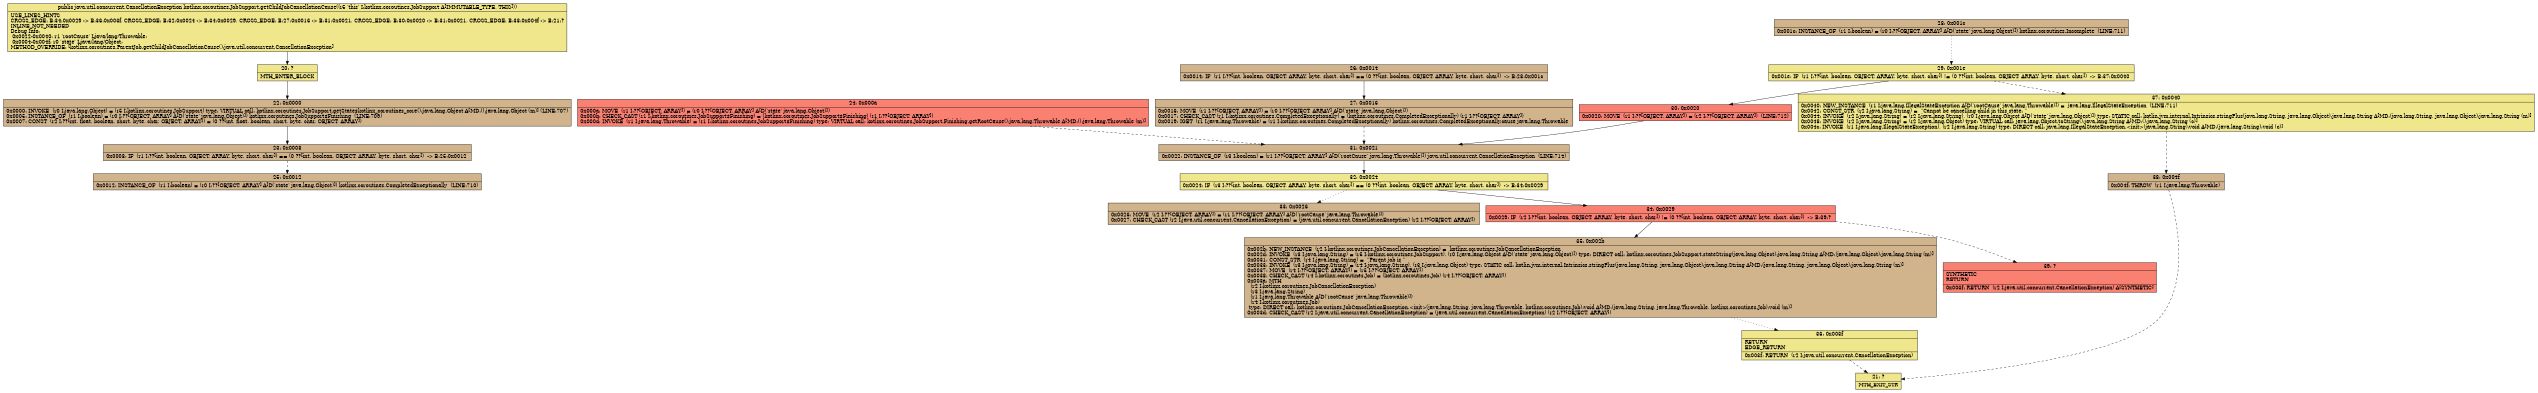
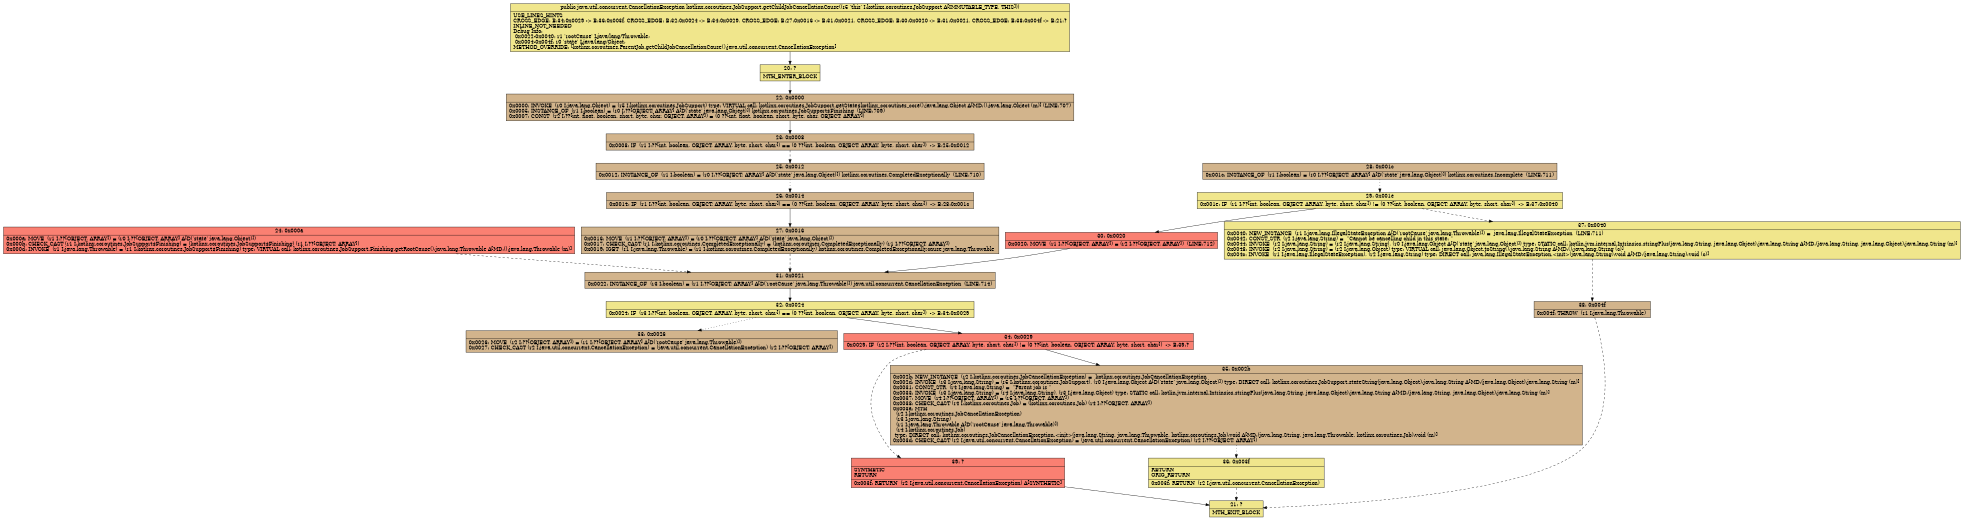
edge "25: 0x0012" -> "26: 0x0014": added
node "36: 0x003f": text "EDGE_RETURN" -> "ORIG_RETURN"
node "21: ?": text "MTH_EXIT_STR" -> "MTH_EXIT_BLOCK"
edge "39: ?" -> "21: ?": added
